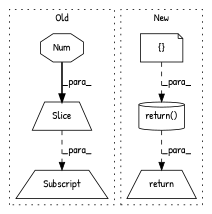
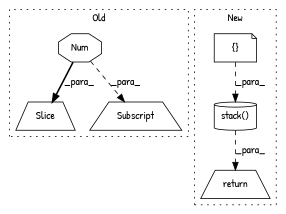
node "return()": label "return()" -> "stack()"
edge "Slice" -> "Subscript": now "Num" -> "Subscript"
